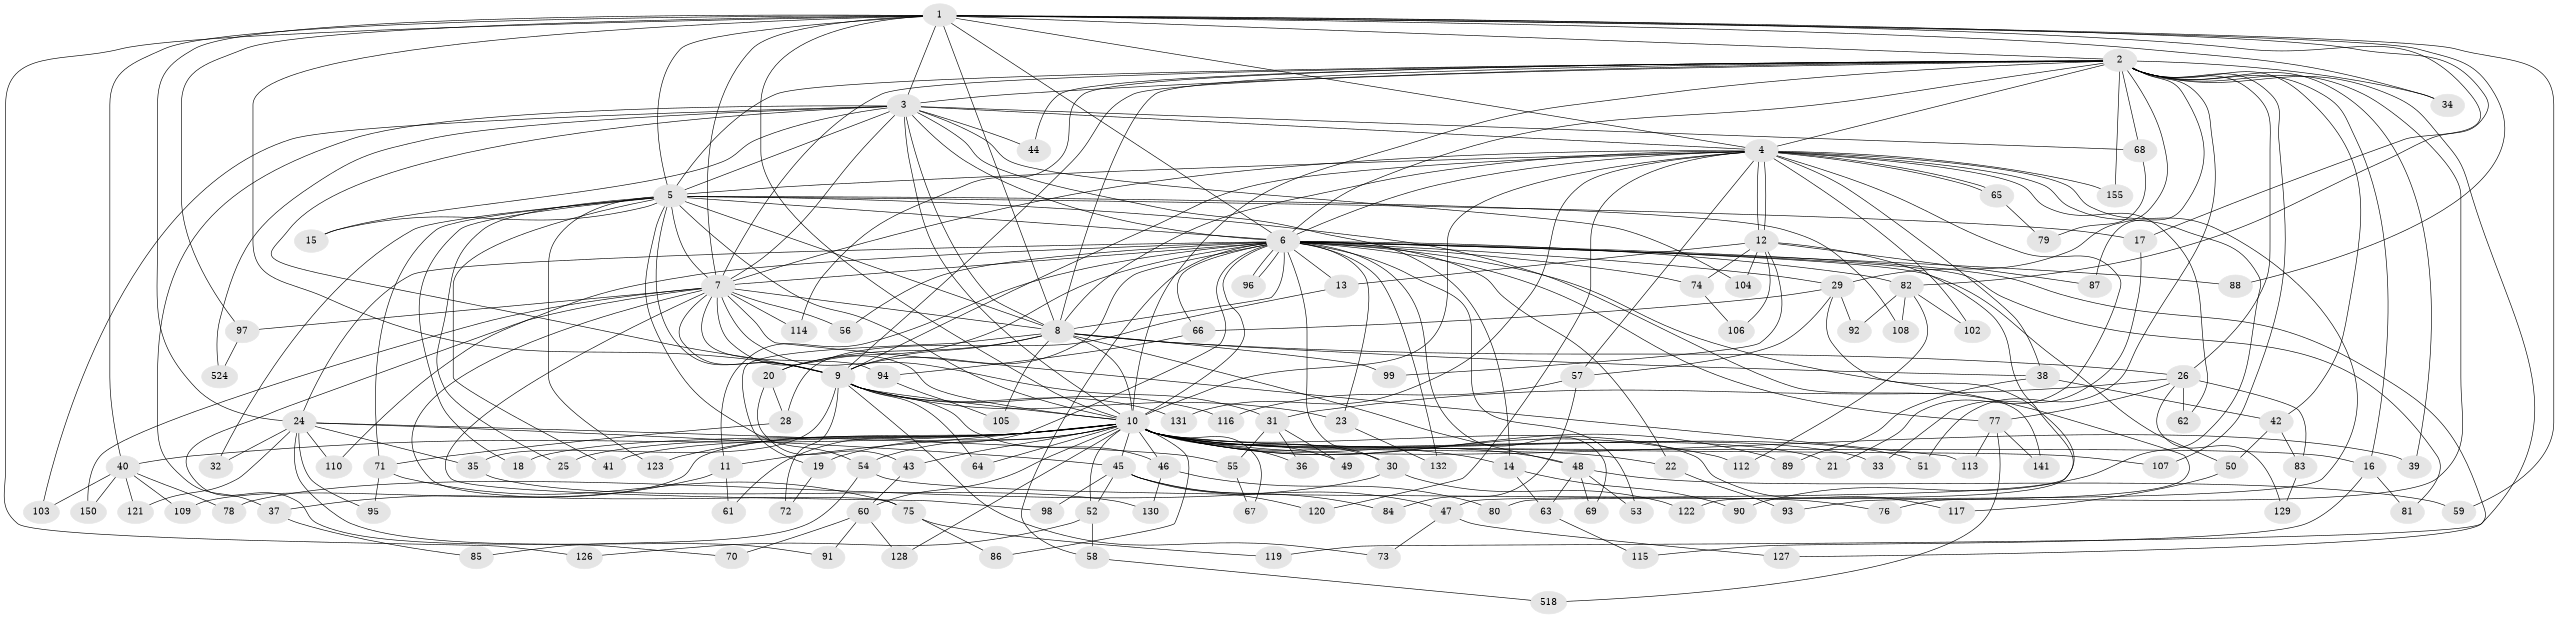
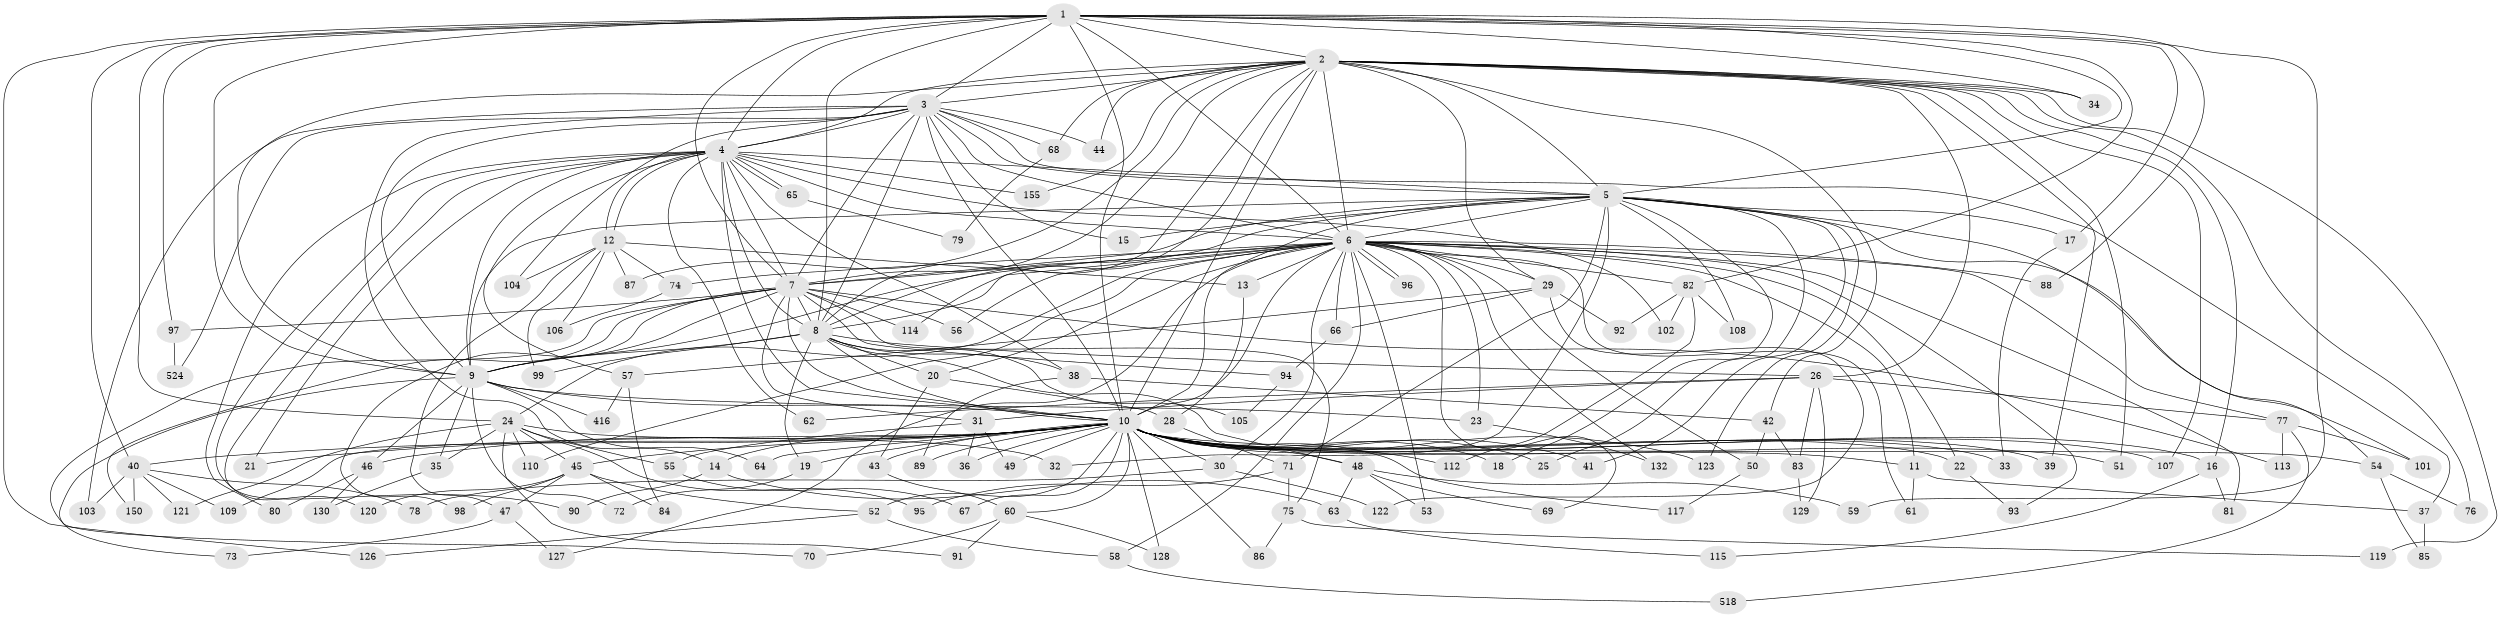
node "131": removed
node "116": label "116" -> "416"
node "141": label "141" -> "101"
